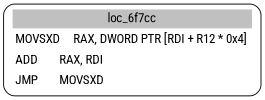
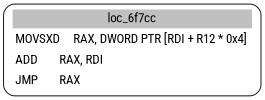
node "loc_6f7cc": text "JMP        MOVSXD" -> "JMP        RAX"
